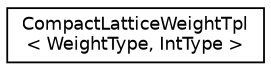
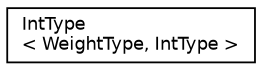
node "CompactLatticeWeightTpl < WeightType, IntType >": label "CompactLatticeWeightTpl < WeightType, IntType >" -> "IntType < WeightType, IntType >"
